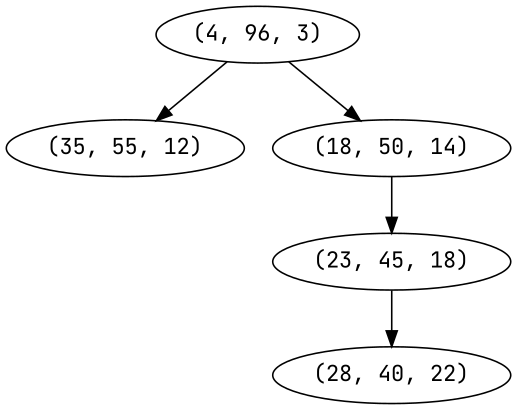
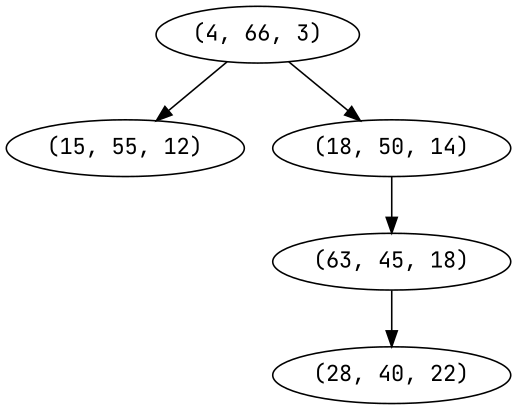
node "(4, 96, 3)": label "(4, 96, 3)" -> "(4, 66, 3)"
node "(35, 55, 12)": label "(35, 55, 12)" -> "(15, 55, 12)"
node "(23, 45, 18)": label "(23, 45, 18)" -> "(63, 45, 18)"
